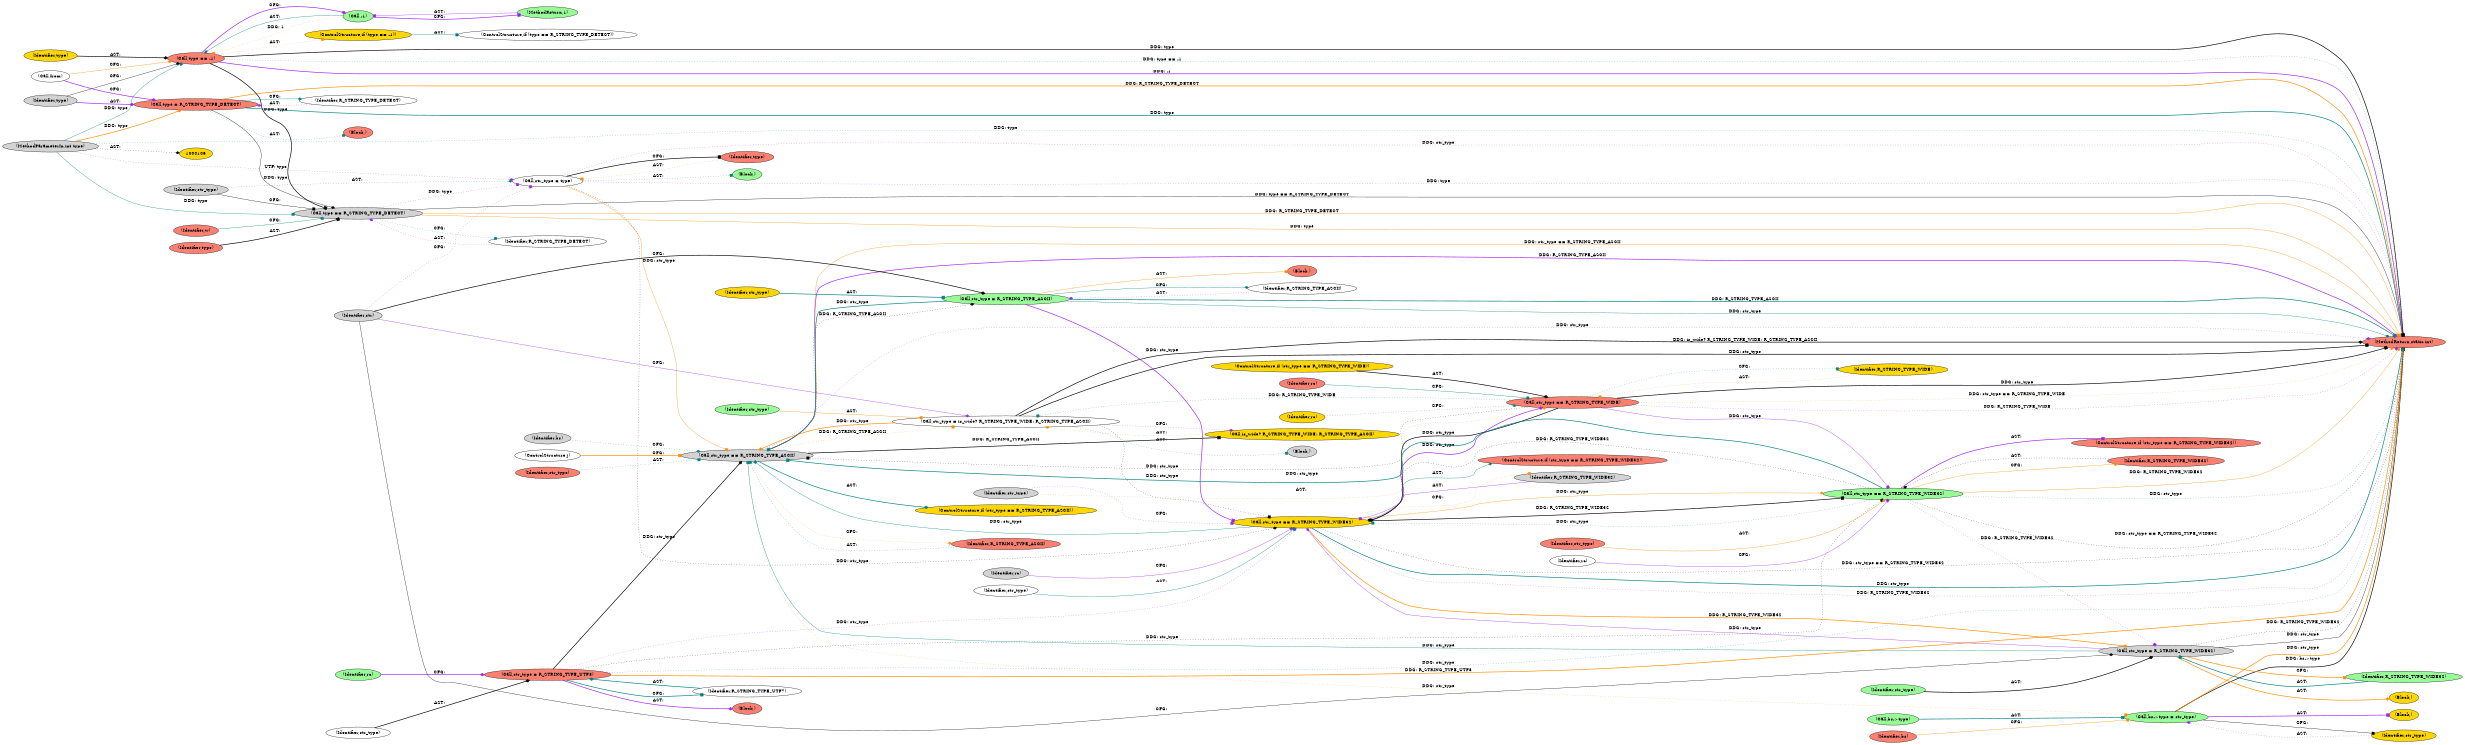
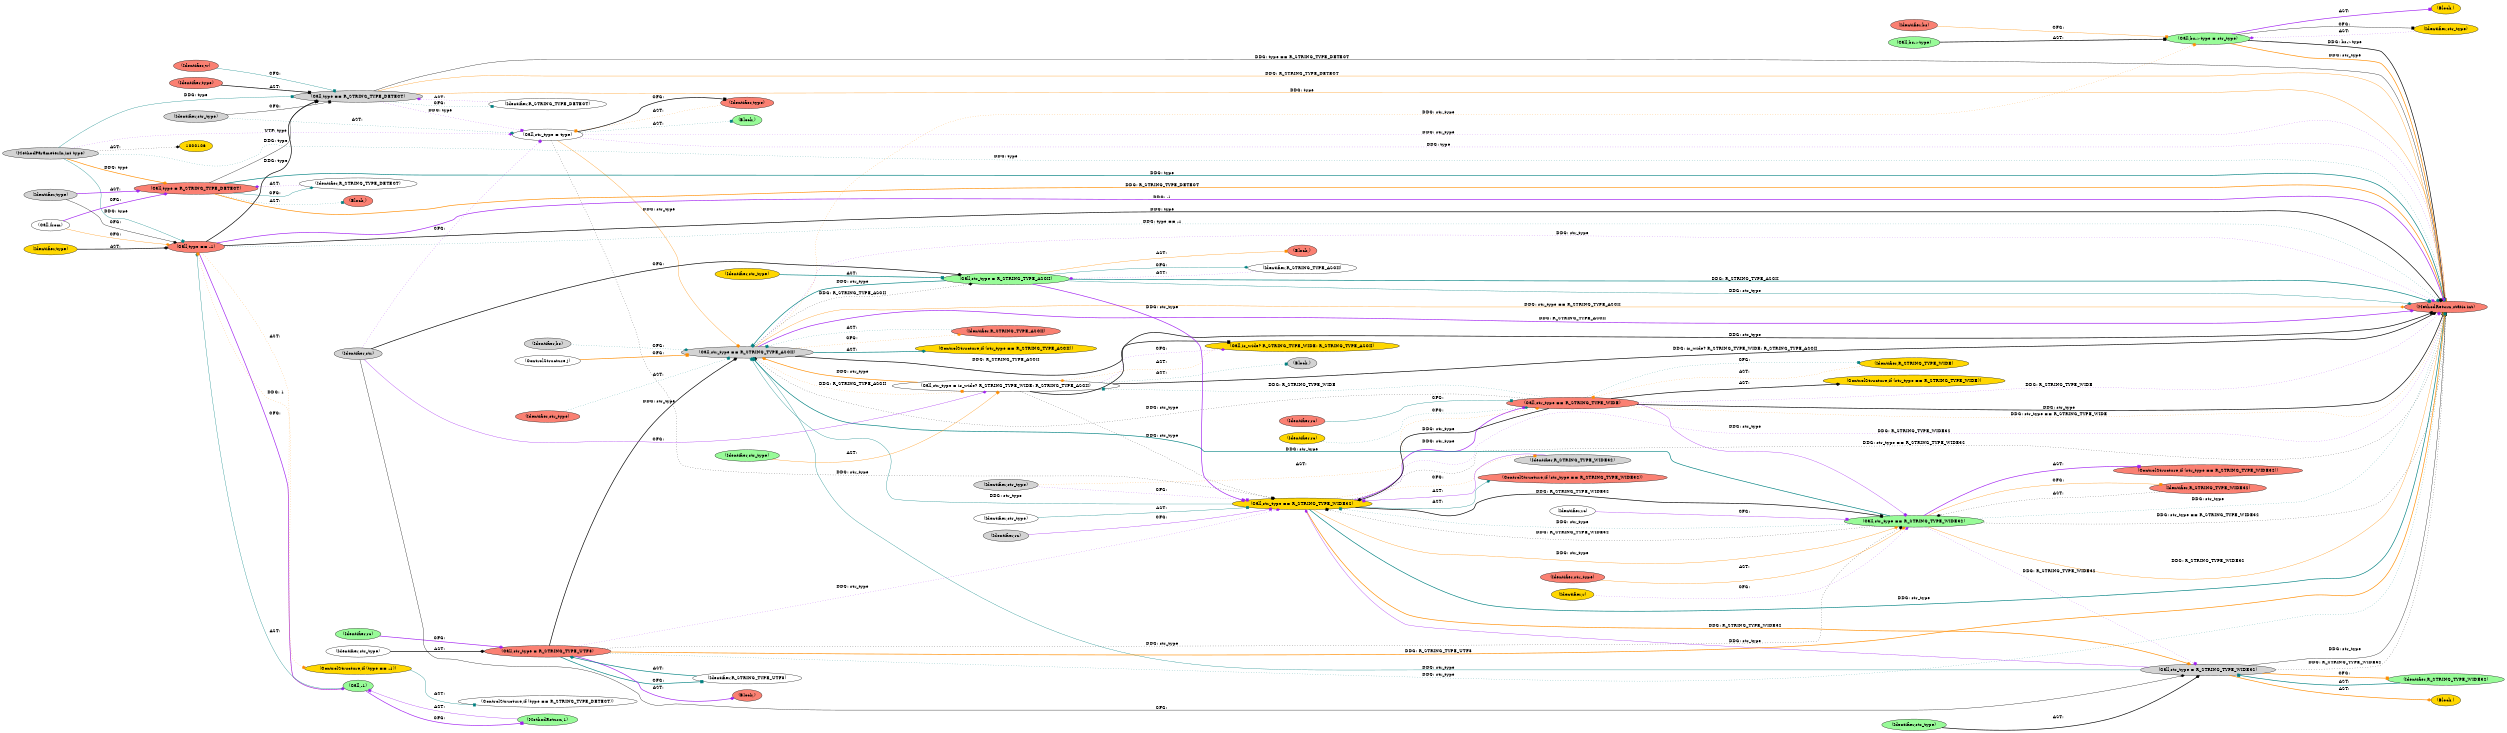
edge "(ControlStructure,if (str_type == R_STRING_TYPE_WIDE))" -> "(Call,str_type == R_STRING_TYPE_WIDE)": reversed
node "(Identifier,r)": added
node "(Identifier,R_STRING_TYPE_UTF7)": label "(Identifier,R_STRING_TYPE_UTF7)" -> "(Identifier,R_STRING_TYPE_UTF8)"
edge "(Call,bs->type)" -> "(Call,bs->type = str_type)": color teal -> black
